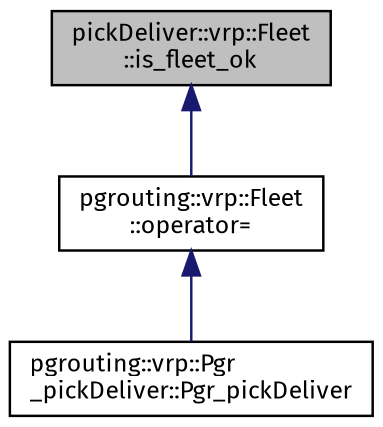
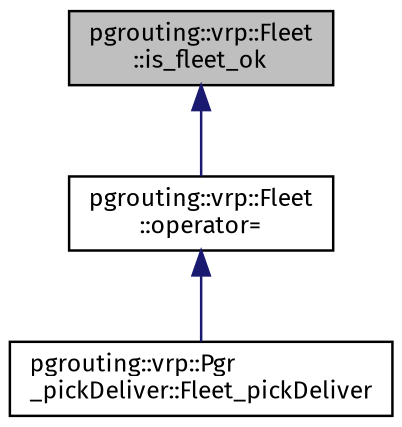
node "pickDeliver::vrp::Fleet ::is_fleet_ok": label "pickDeliver::vrp::Fleet ::is_fleet_ok" -> "pgrouting::vrp::Fleet ::is_fleet_ok"
node "pgrouting::vrp::Pgr _pickDeliver::Pgr_pickDeliver": label "pgrouting::vrp::Pgr _pickDeliver::Pgr_pickDeliver" -> "pgrouting::vrp::Pgr _pickDeliver::Fleet_pickDeliver"
